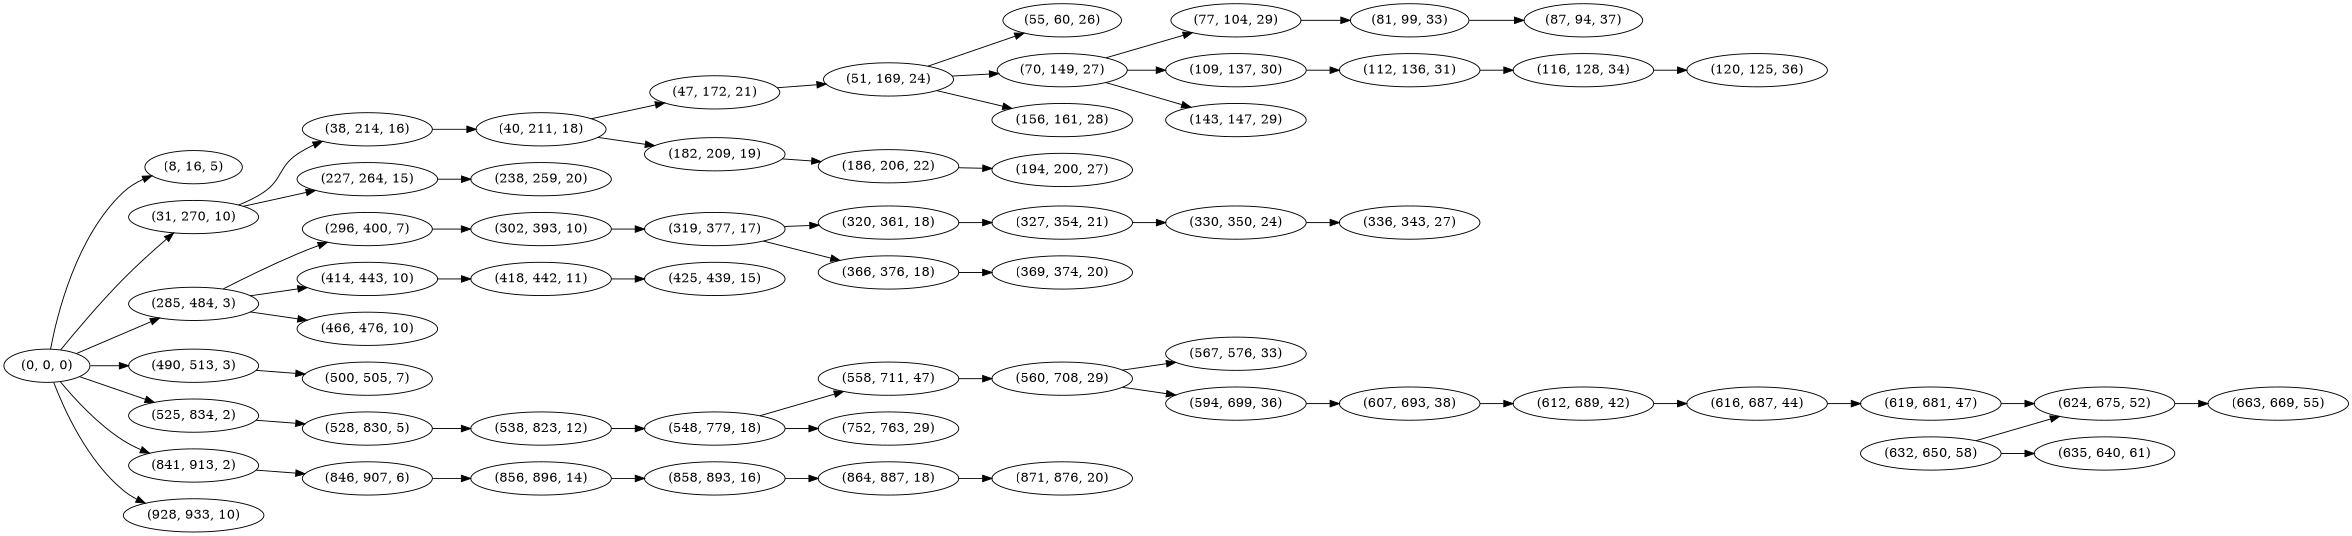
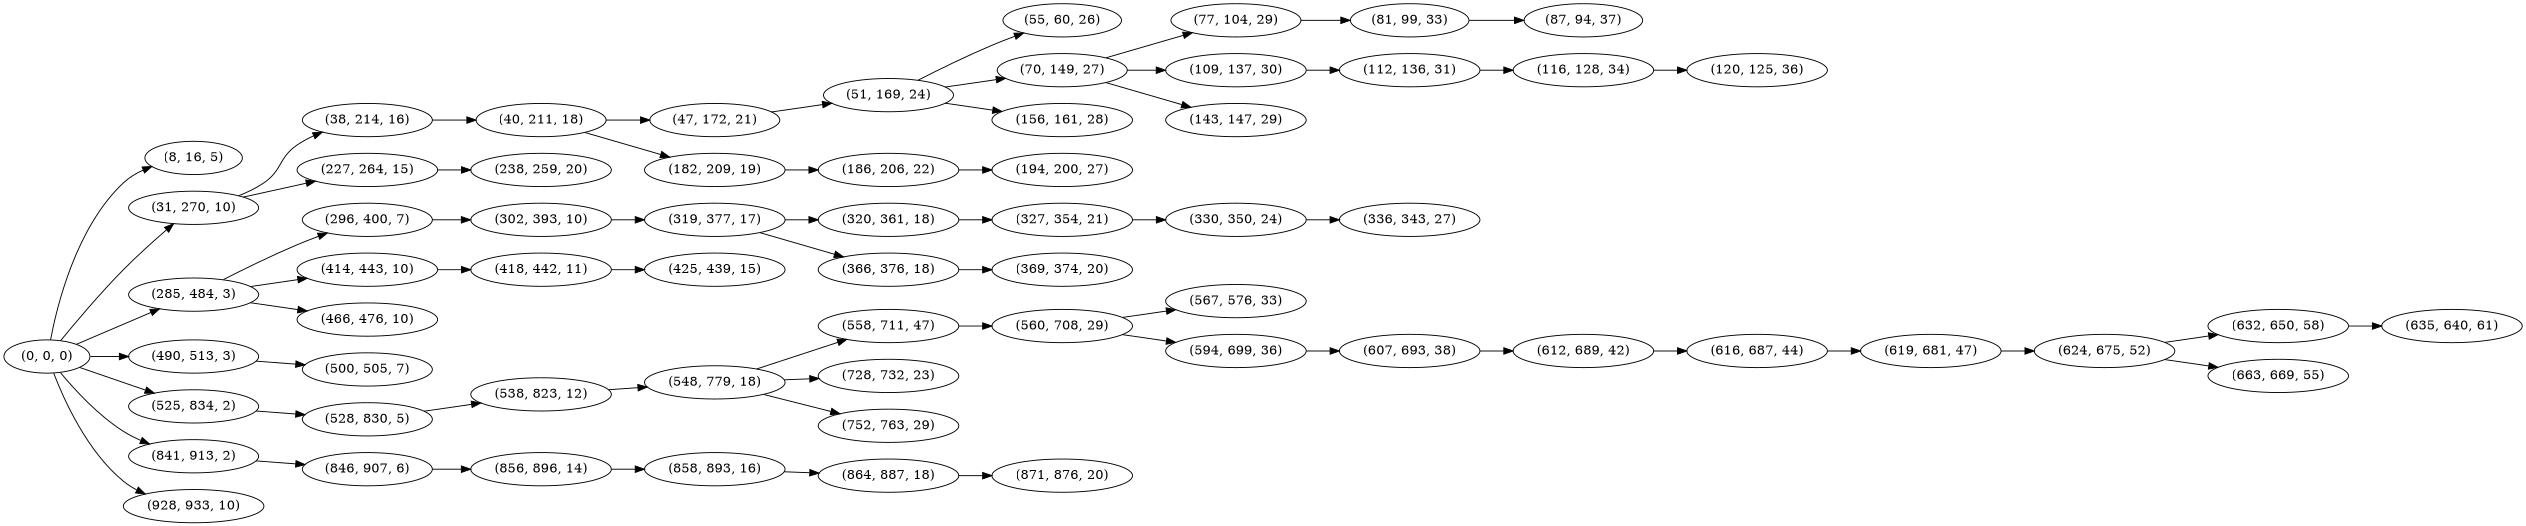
node "(728, 732, 23)": added
edge "(632, 650, 58)" -> "(624, 675, 52)": reversed
